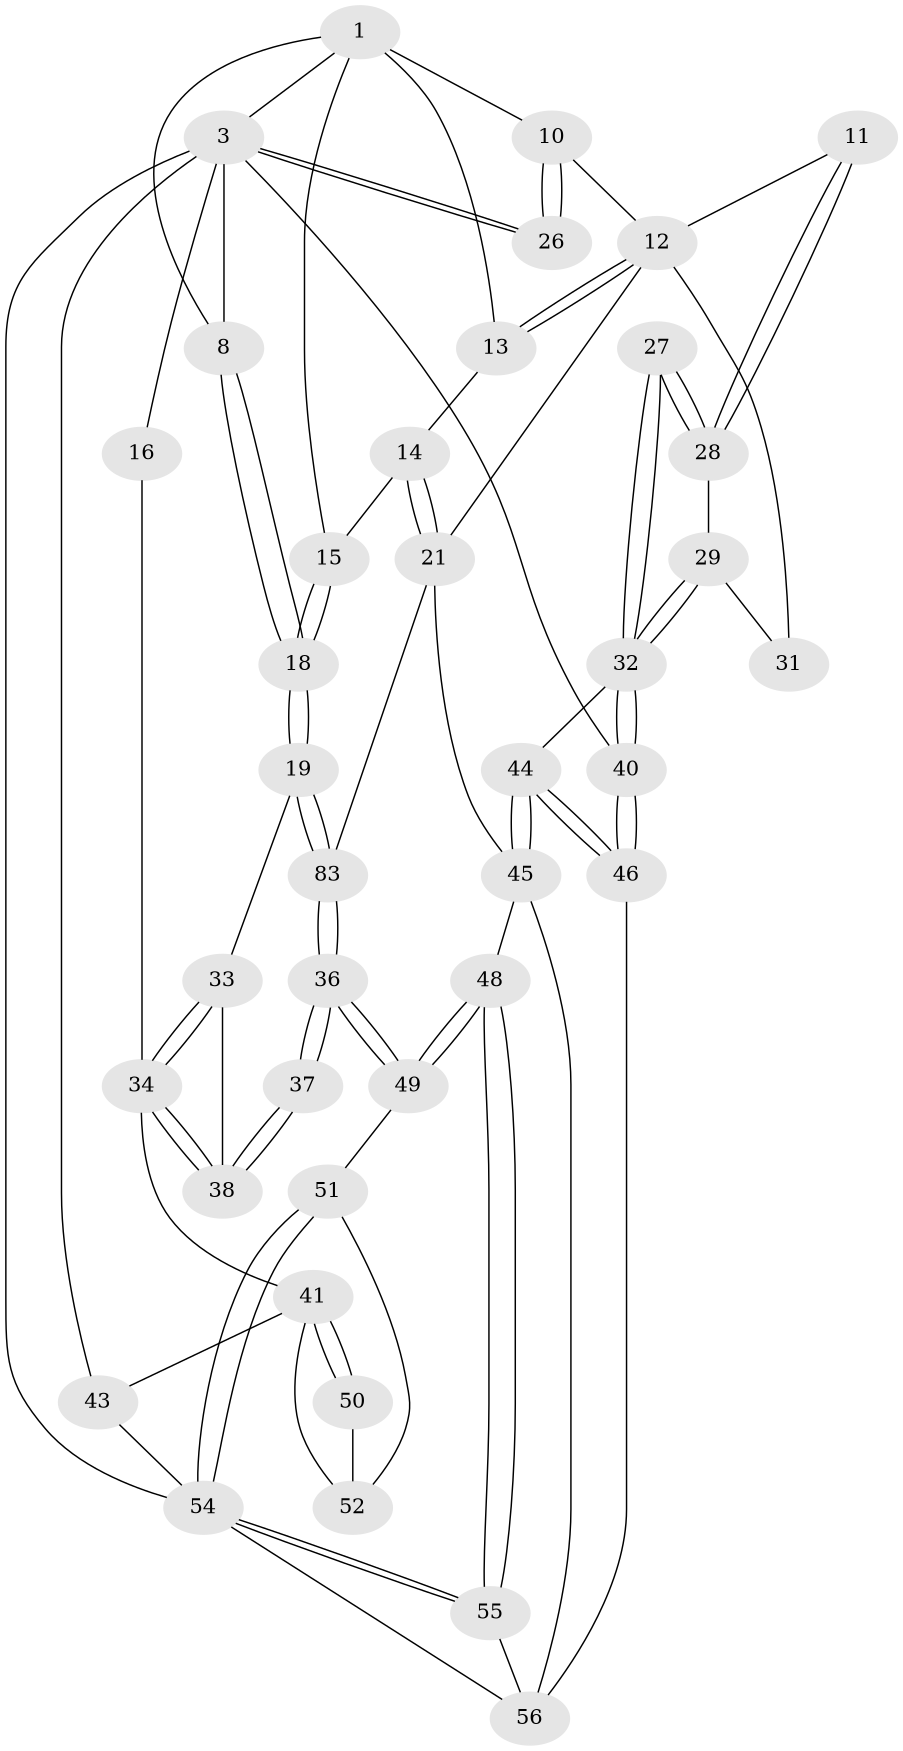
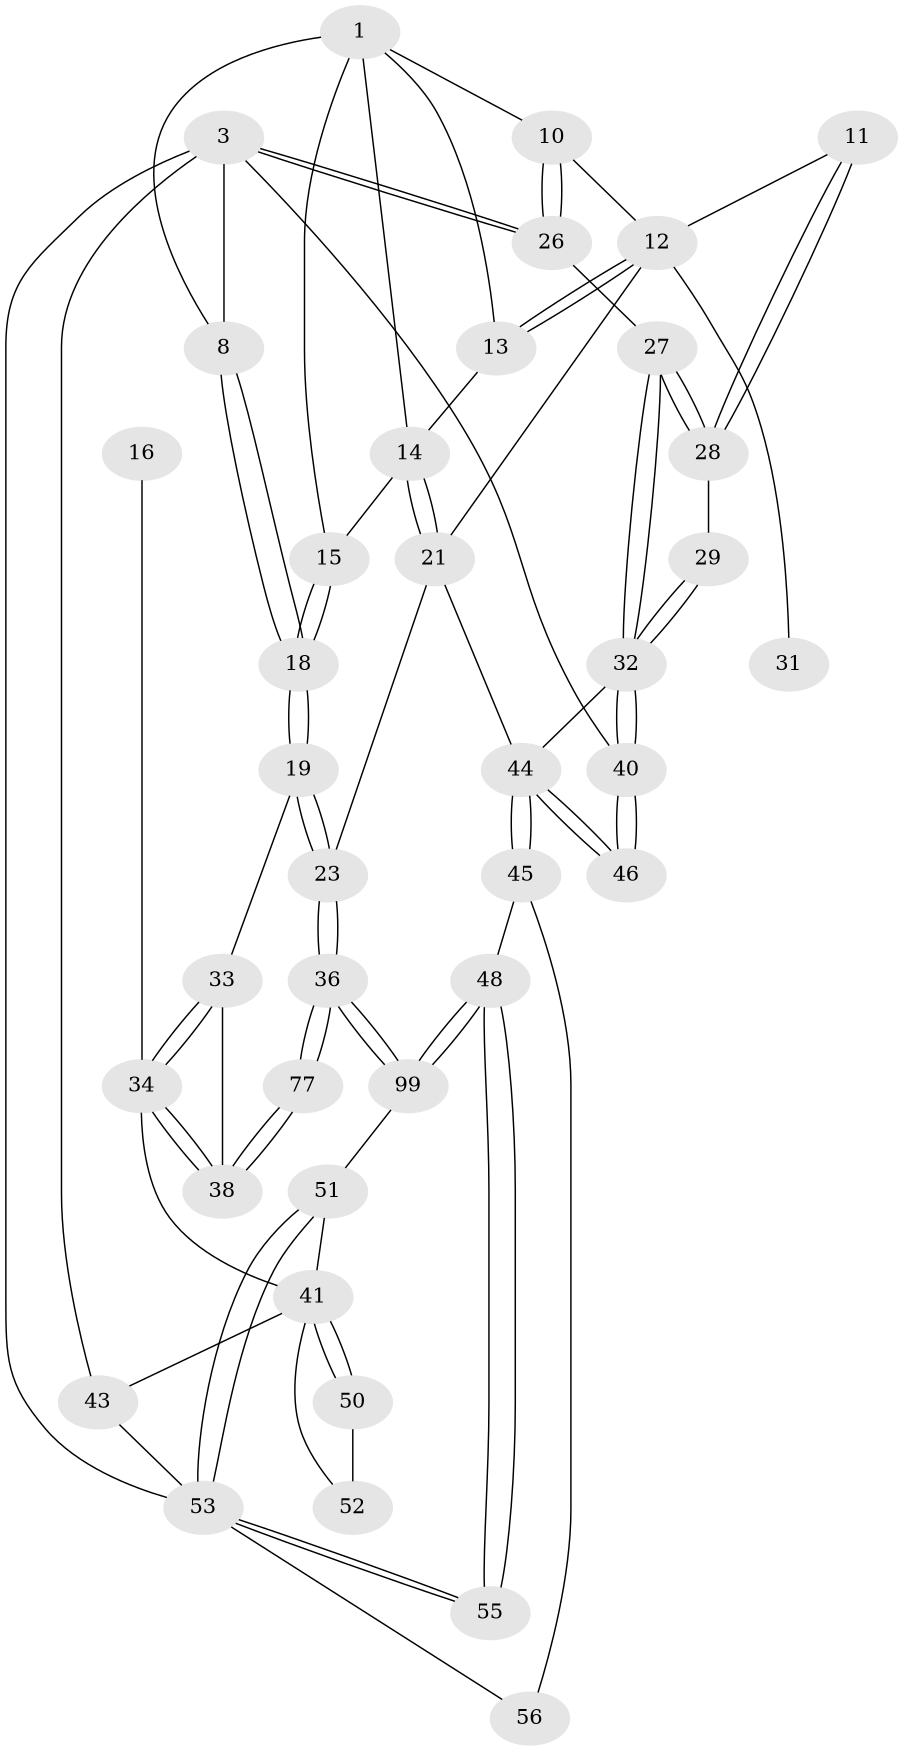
edge "1" -- "3": now "1" -- "14"
edge "3" -- "16": removed
edge "26" -- "27": added
edge "29" -- "31": removed
edge "21" -- "45": now "21" -- "44"
node "83": label "83" -> "23"
node "37": label "37" -> "77"
node "49": label "49" -> "99"
edge "46" -- "56": removed
edge "51" -- "52": now "51" -- "41"
node "54": label "54" -> "53"
edge "55" -- "56": removed
